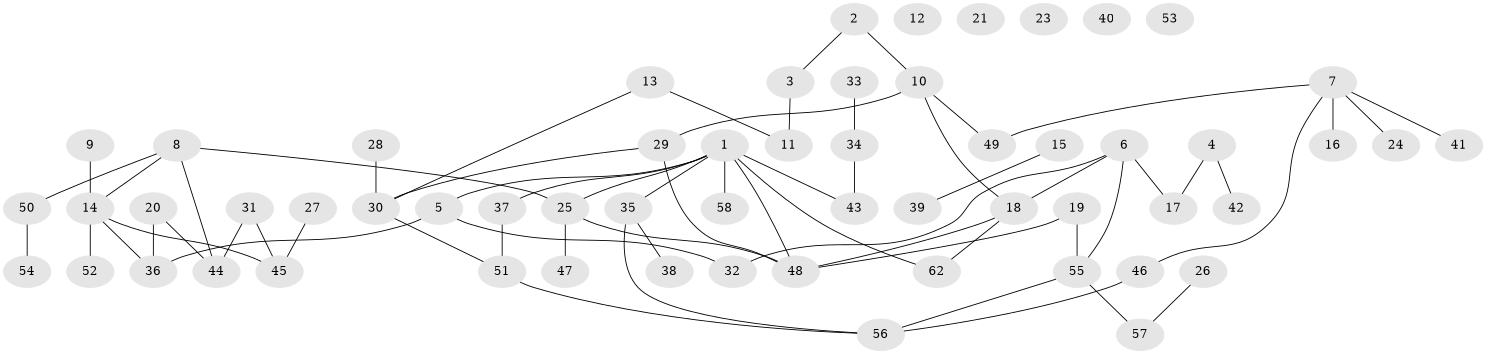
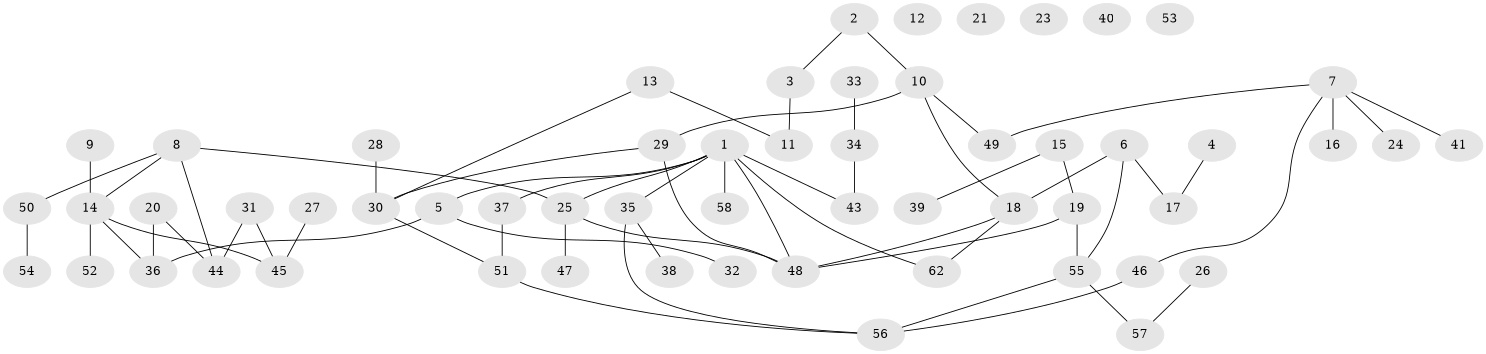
edge "15" -- "19": added
node "42": removed
edge "6" -- "32": removed
